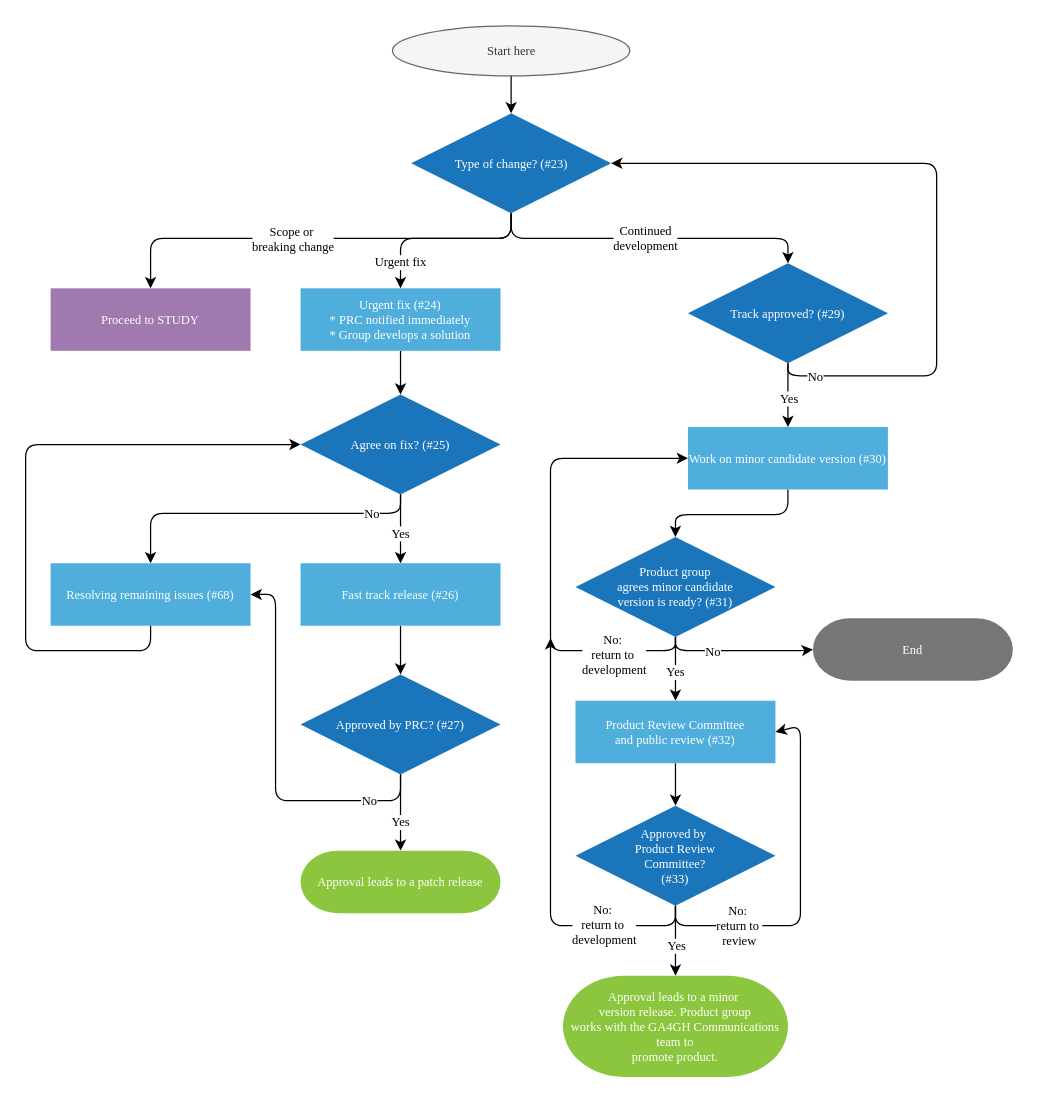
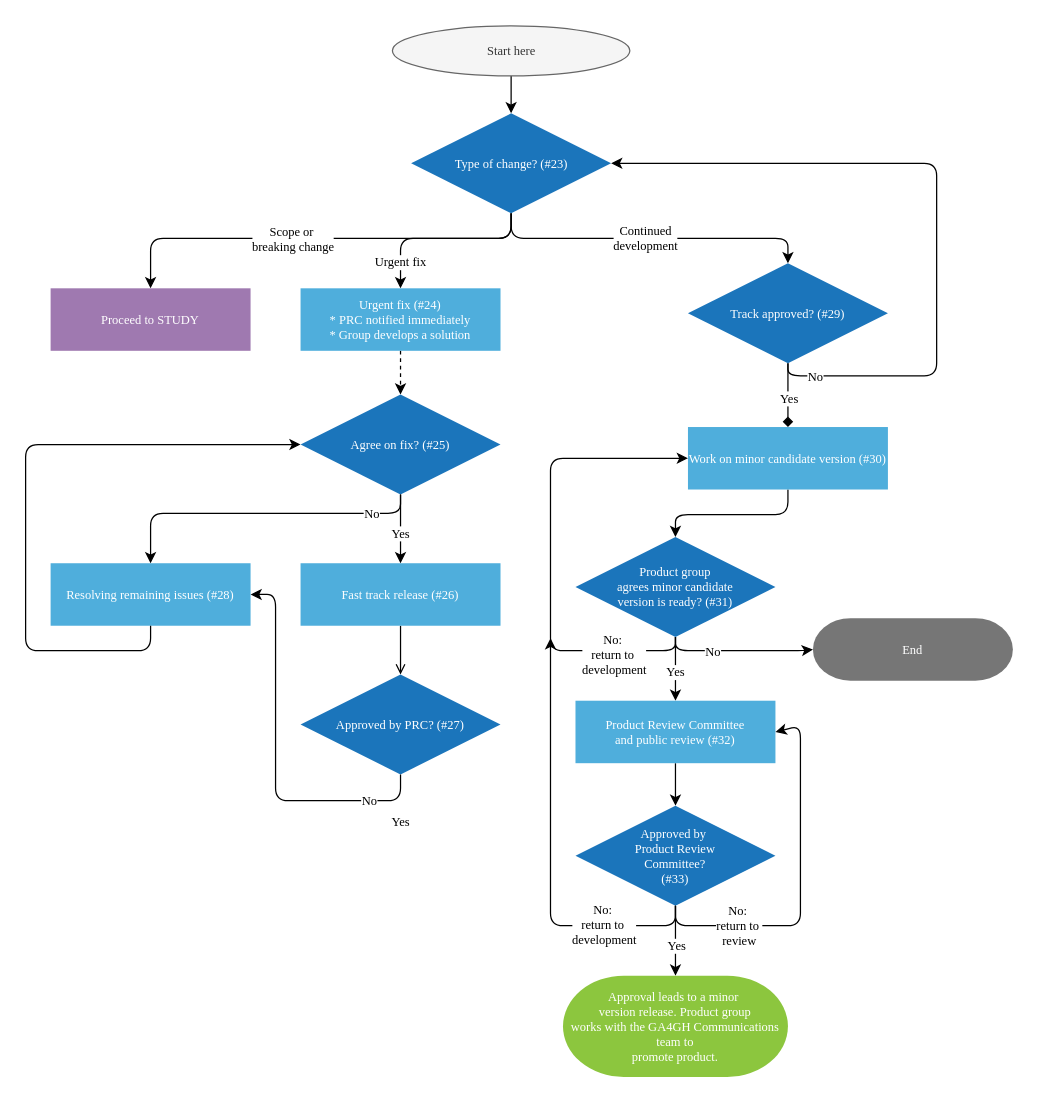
edge "Urgent fix (#24) * PRC notified immediately * Group develops a solution" -> "Agree on fix? (#25)": style solid -> dashed
edge "Track approved? (#29)" -> "Work on minor candidate version (#30)": arrowhead classic -> diamond
node "Resolving remaining issues (#68)": label "Resolving remaining issues (#68)" -> "Resolving remaining issues (#28)"
edge "Fast track release (#26)" -> "Approved by PRC? (#27)": arrowhead classic -> open
edge "Approved by PRC? (#27)" -> "Approval leads to a patch release": removed
node "Approval leads to a patch release": removed
